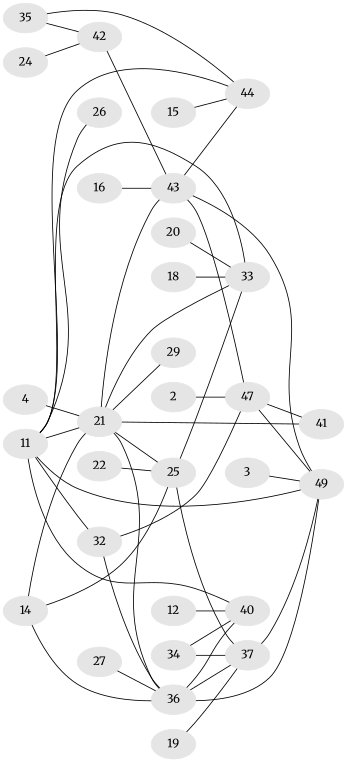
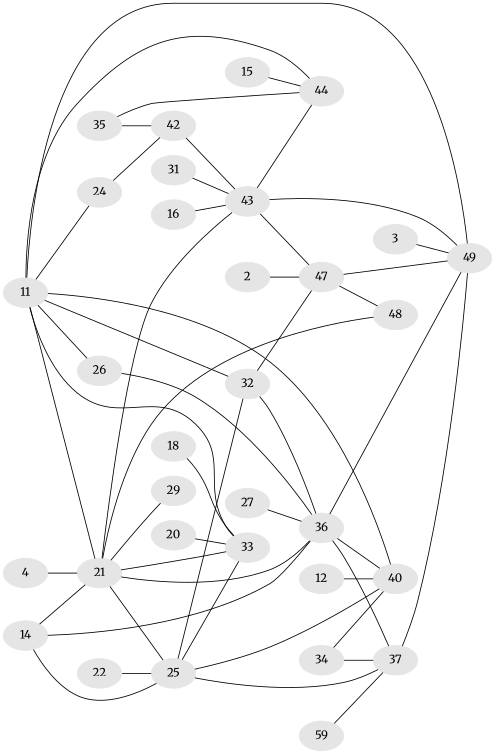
node "31": added
edge "24" -- "11": added
edge "26" -- "36": added
node "41": label "41" -> "48"
edge "32" -- "25": added
edge "40" -- "25": added
node "19": label "19" -> "59"
